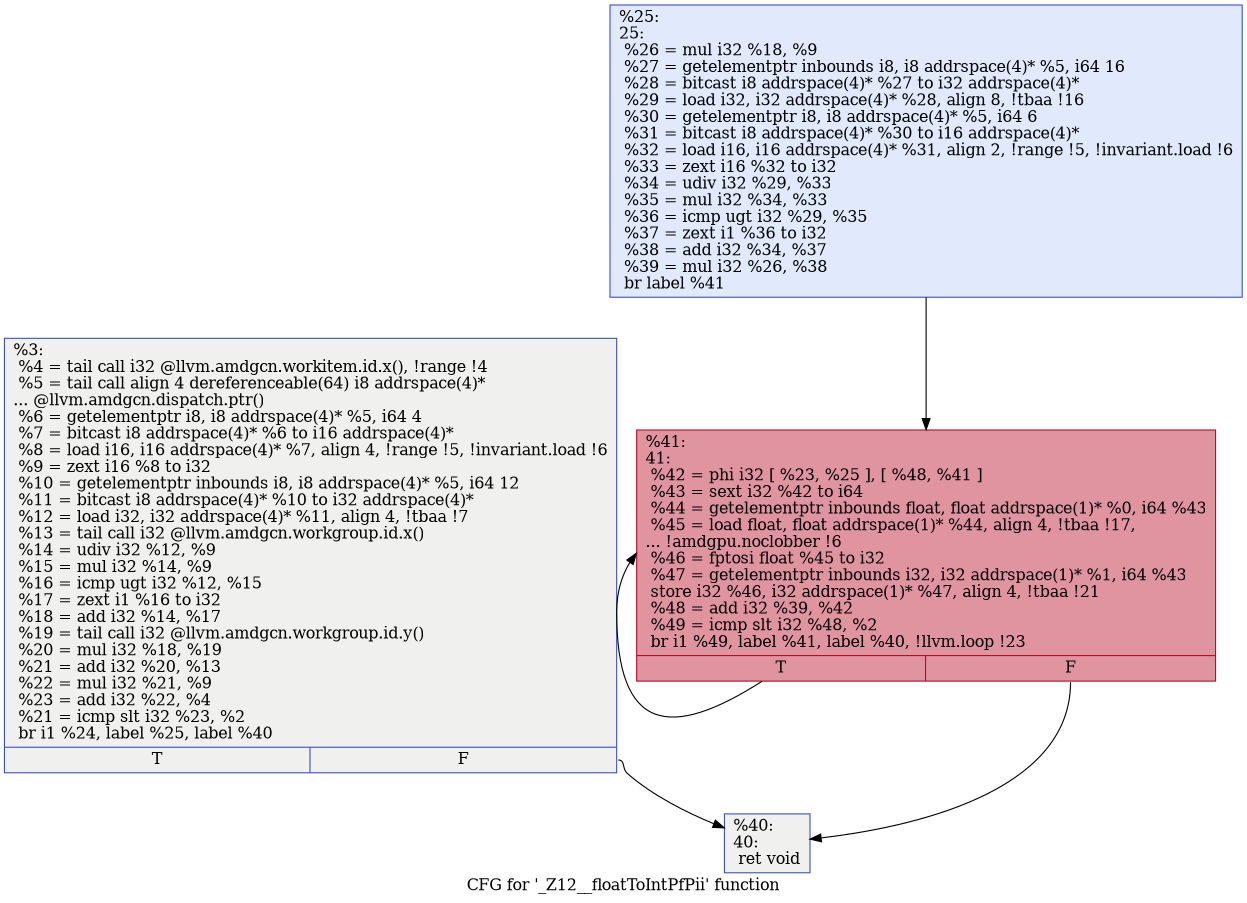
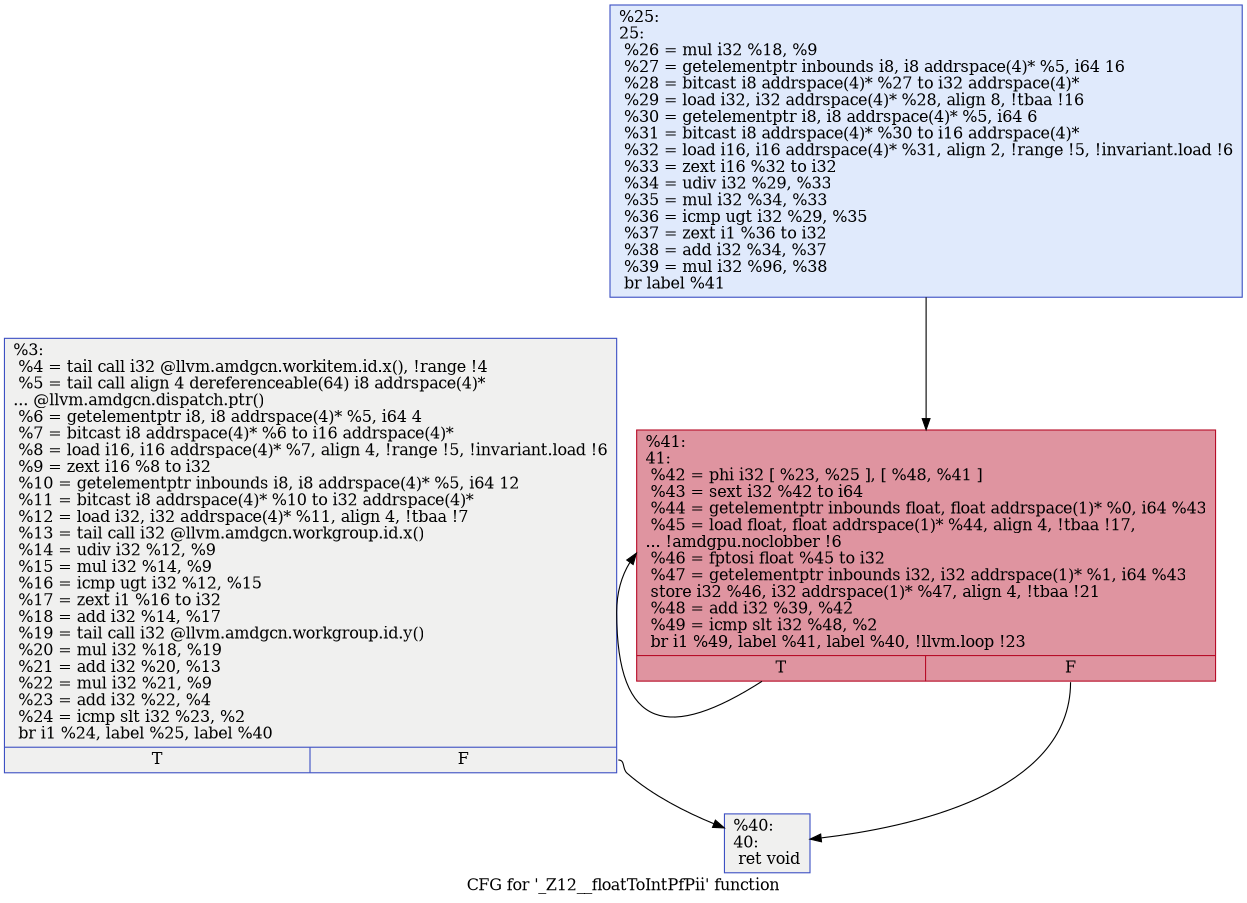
node "%25:": text "%39 = mul i32 %26, %38" -> "%39 = mul i32 %96, %38"
node "%3:": text "%21 = icmp slt i32 %23, %2" -> "%24 = icmp slt i32 %23, %2"
